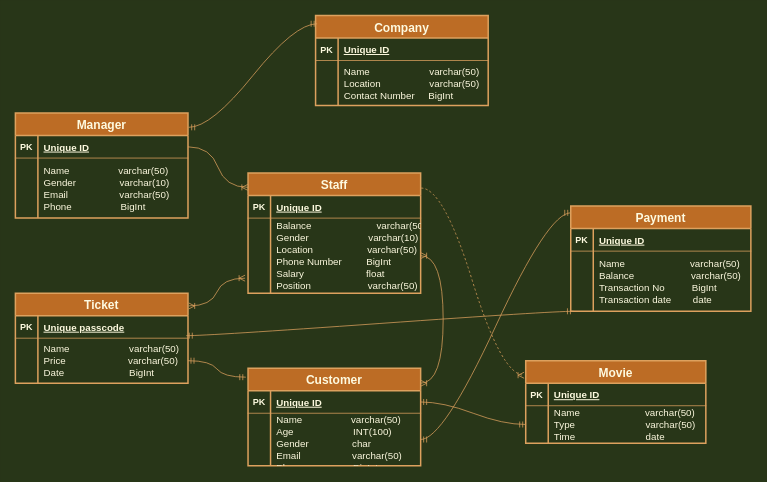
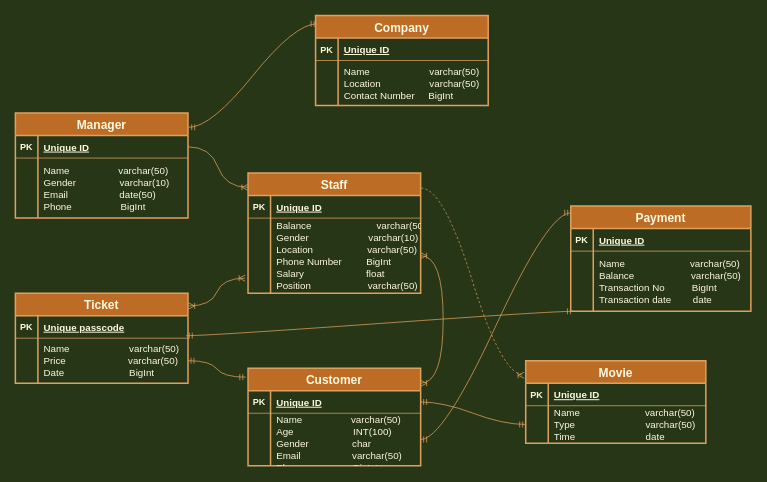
node "Name varchar(50) Gender varchar(10) Email varchar(50) Phone BigInt": label "Name varchar(50) Gender varchar(10) Email varchar(50) Phone BigInt" -> "Name varchar(50) Gender varchar(10) Email date(50) Phone BigInt"
